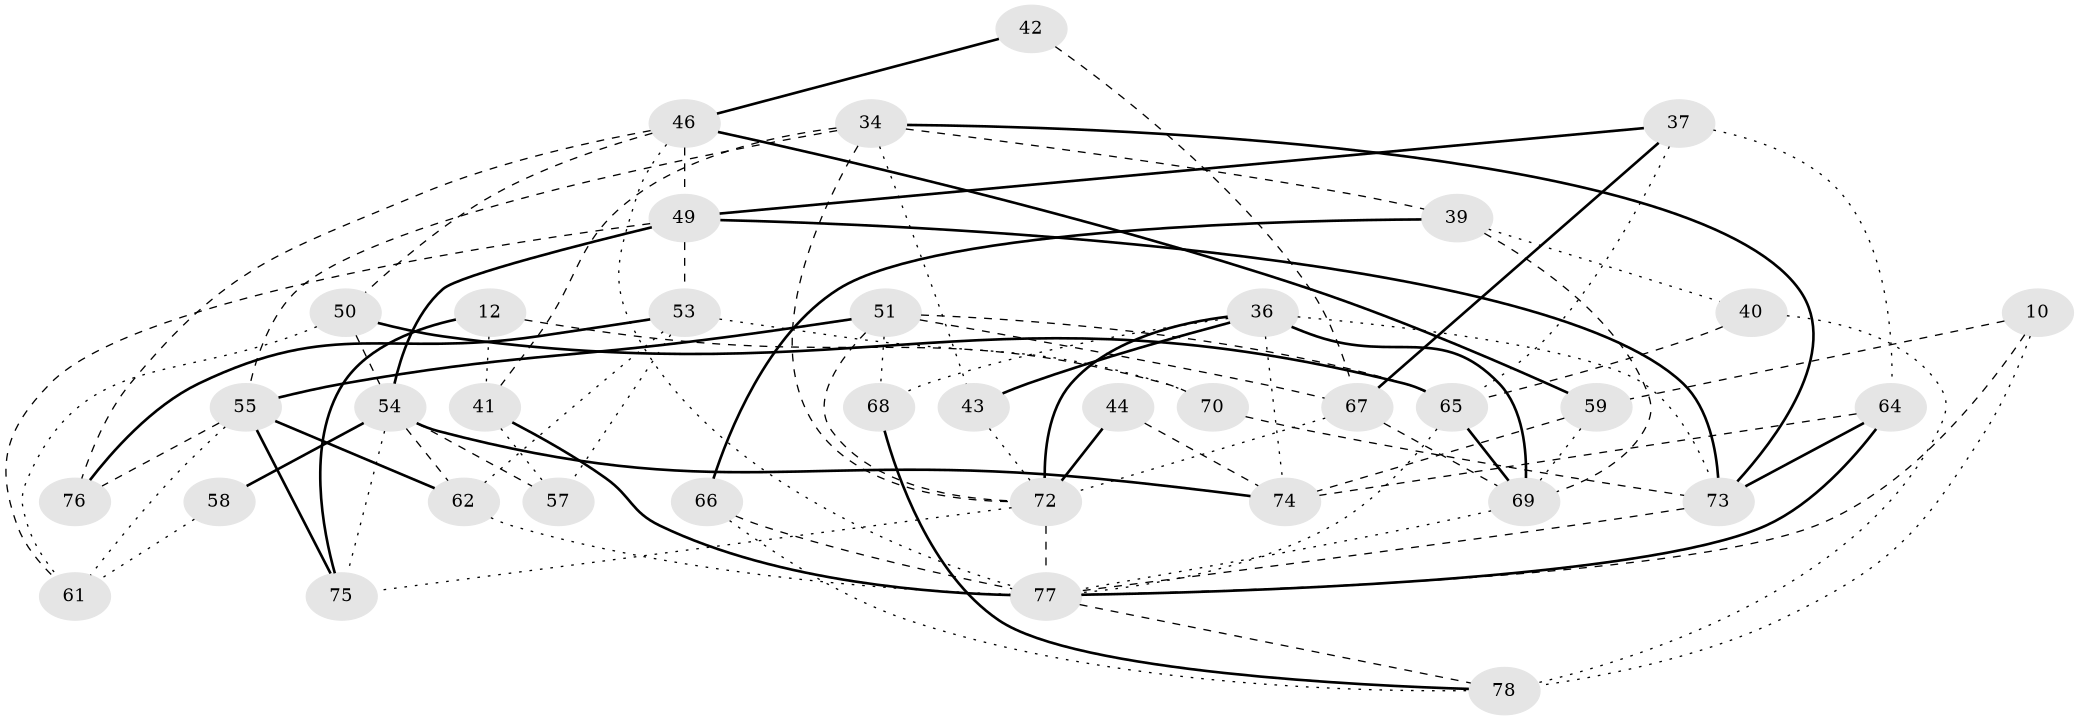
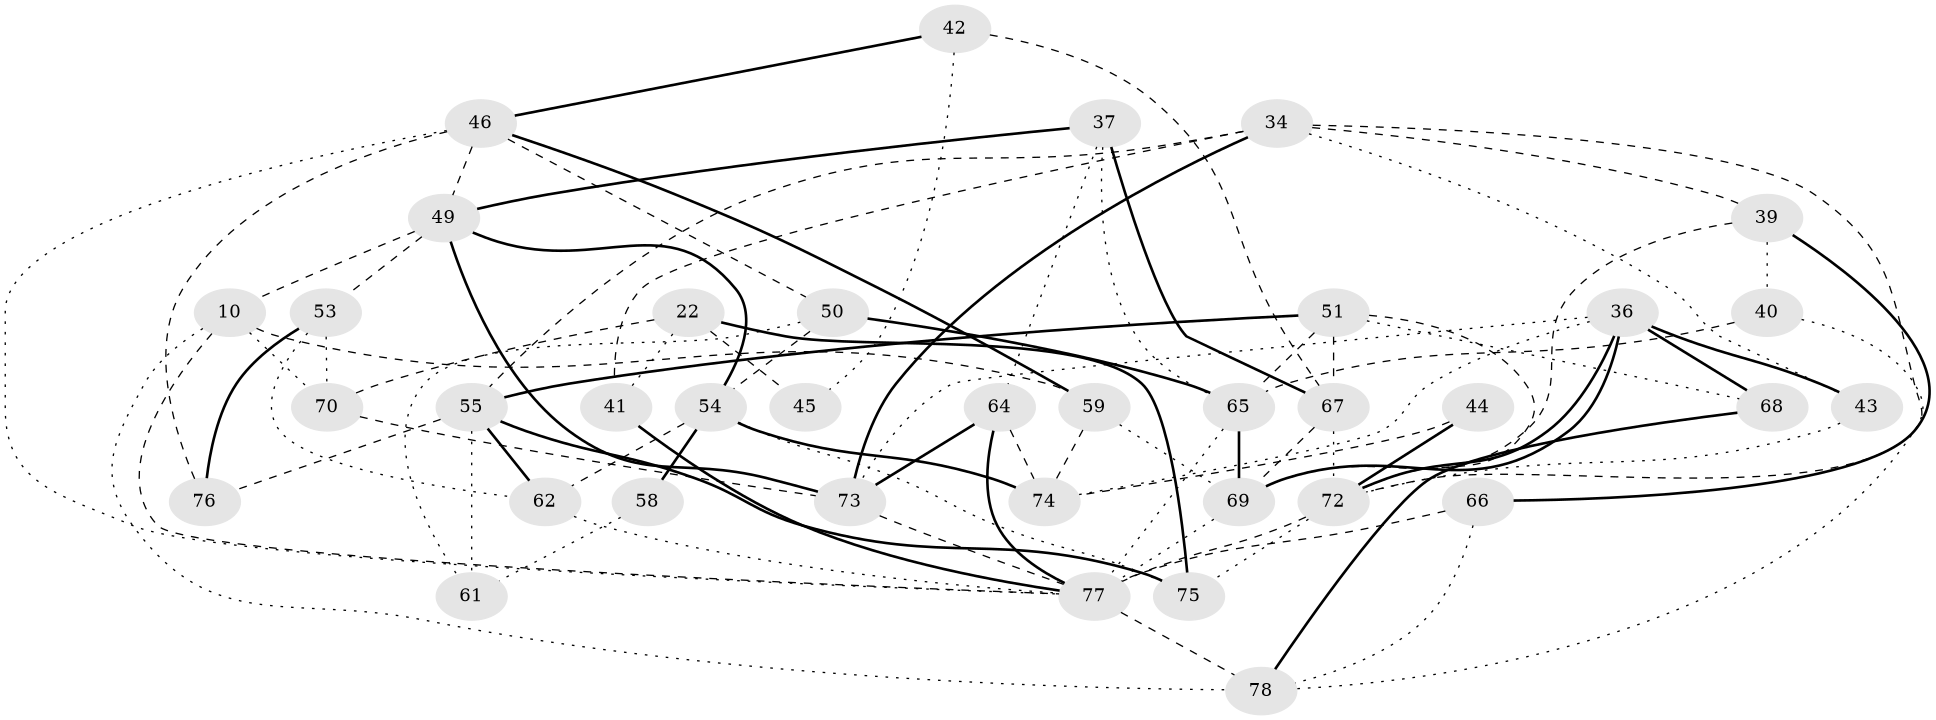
edge "49" -- "61": now "49" -- "10"
node "12": label "12" -> "22"
edge "10" -- "70": added
edge "36" -- "68": style dotted -> bold
node "45": added
node "57": removed
